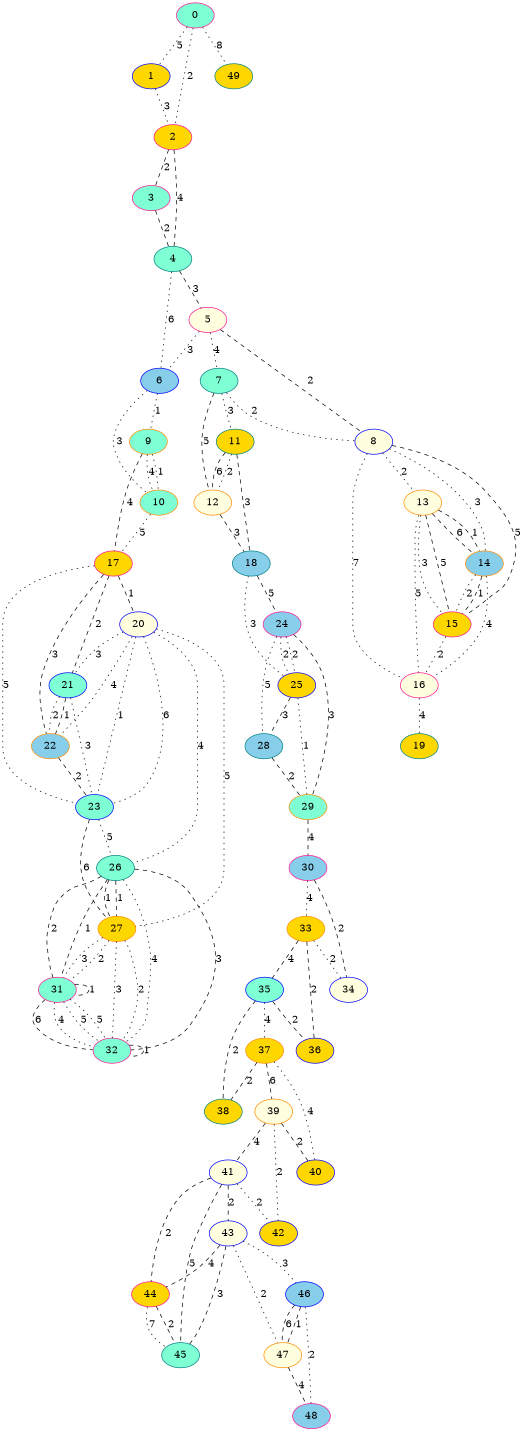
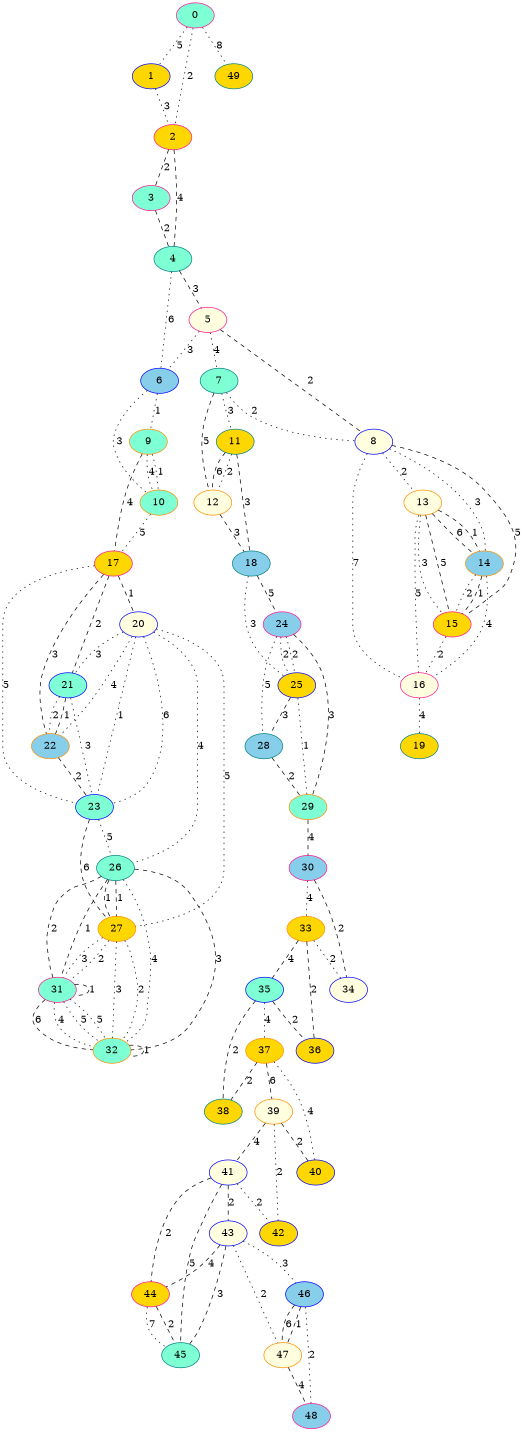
node "32": color deeppink -> darkorange
